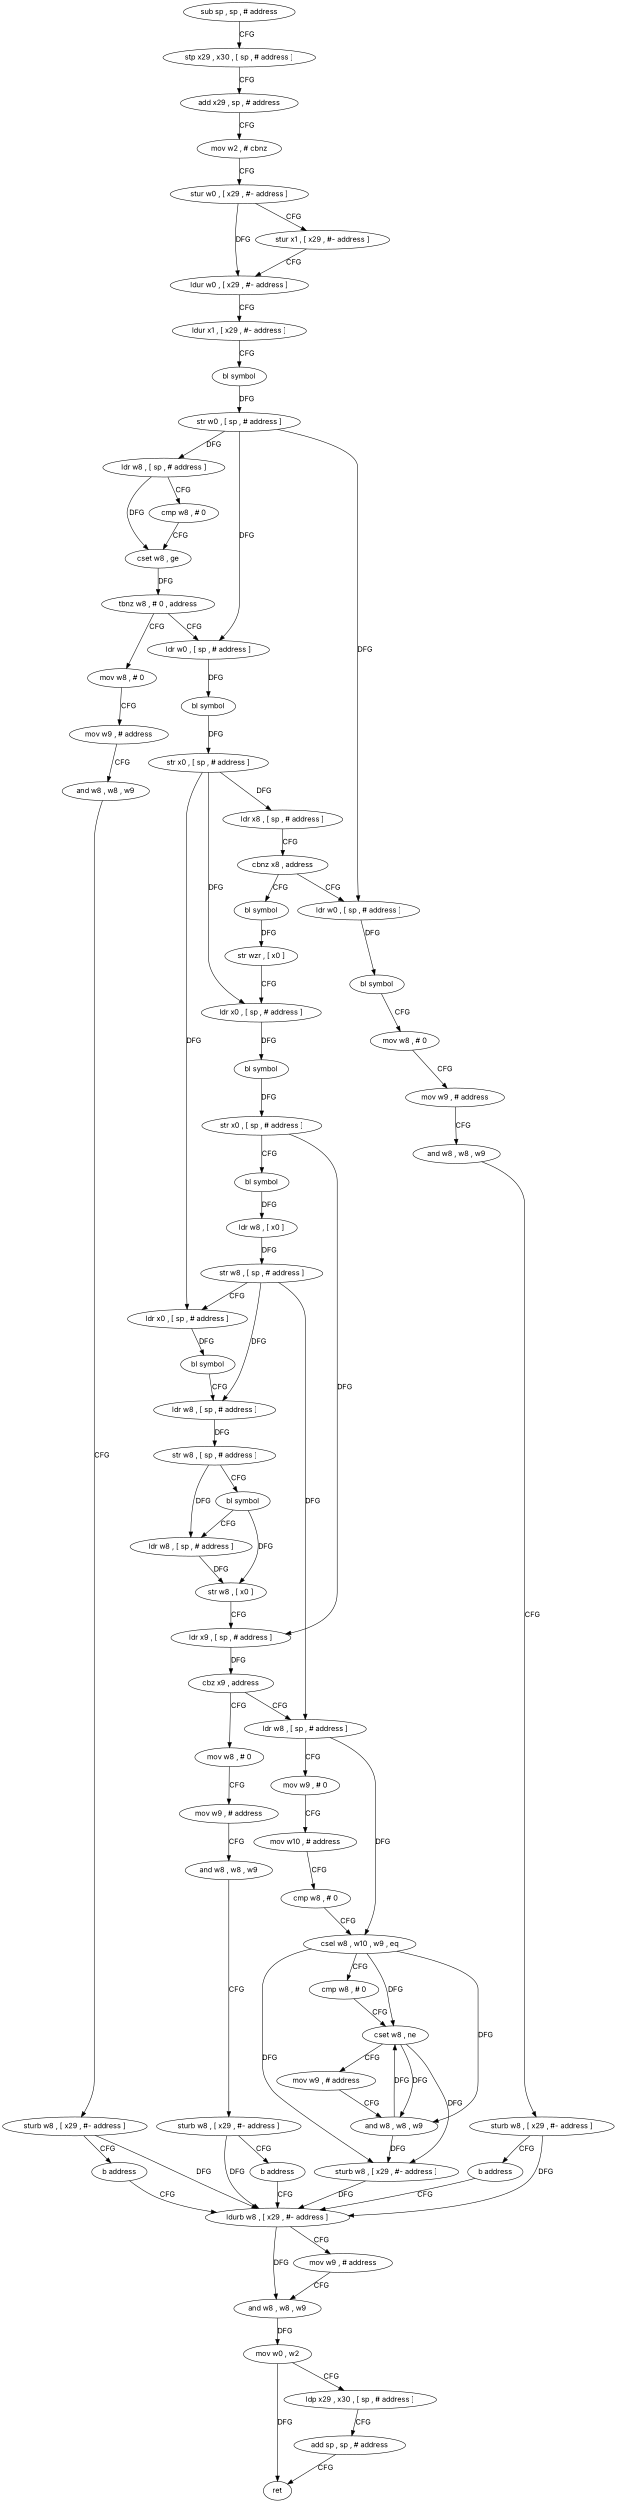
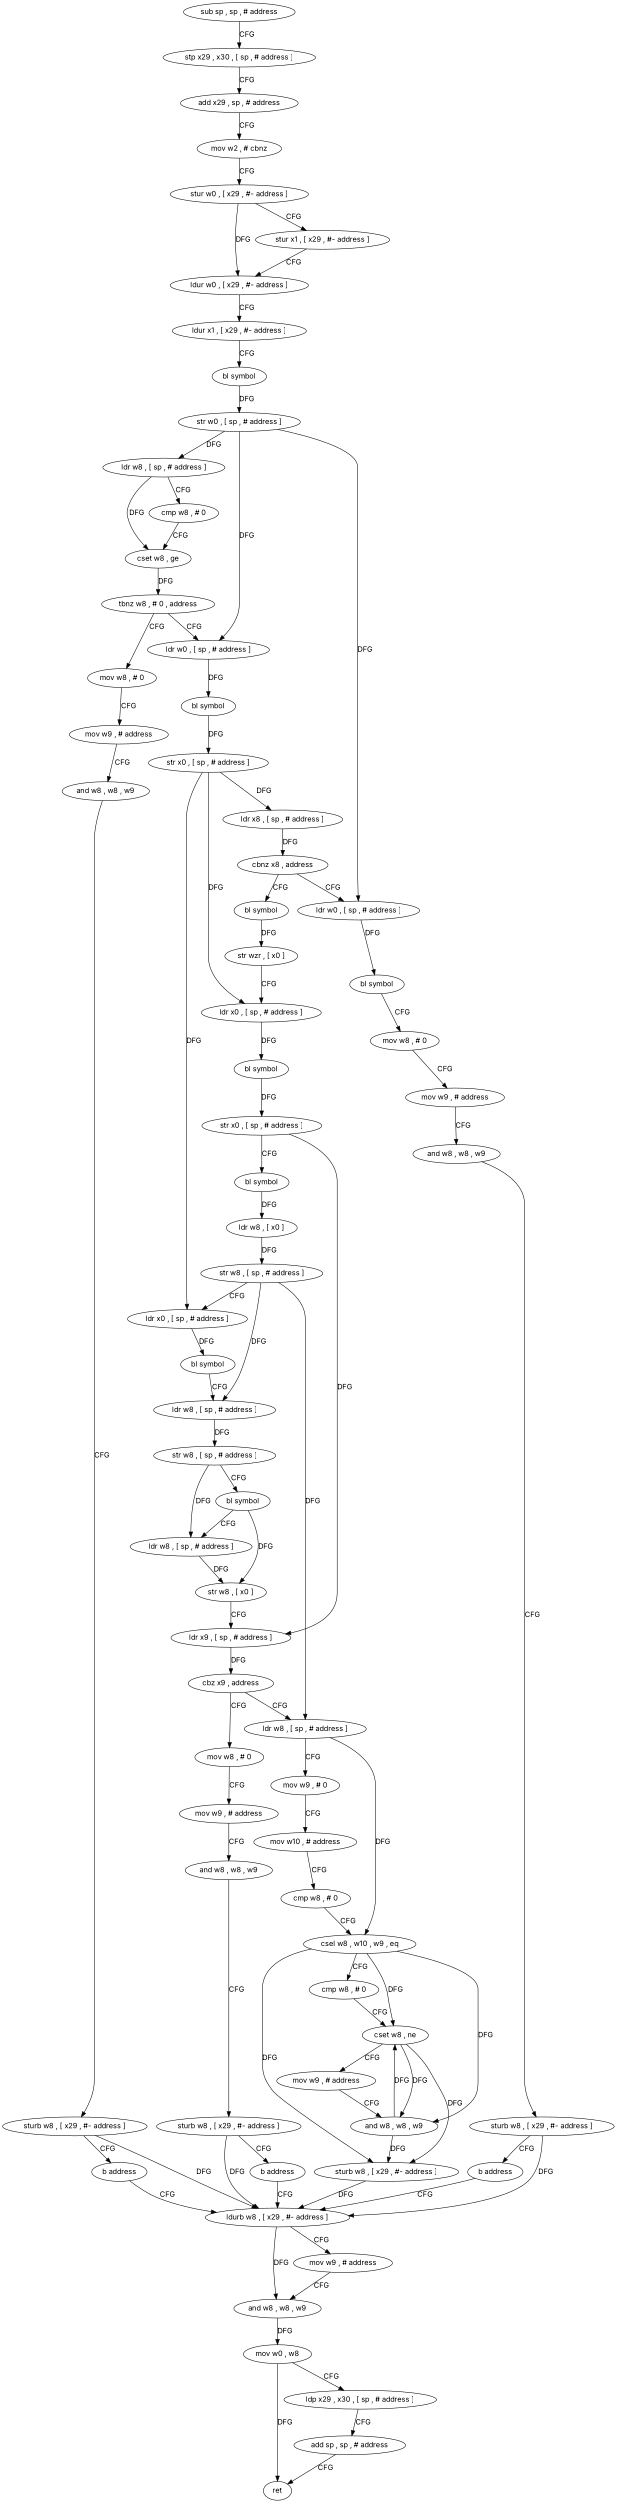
edge "ldr x8 , [ sp , # address ]" -> "cbnz x8 , address": label "CFG" -> "DFG"
node "mov w0 , w2": label "mov w0 , w2" -> "mov w0 , w8"
